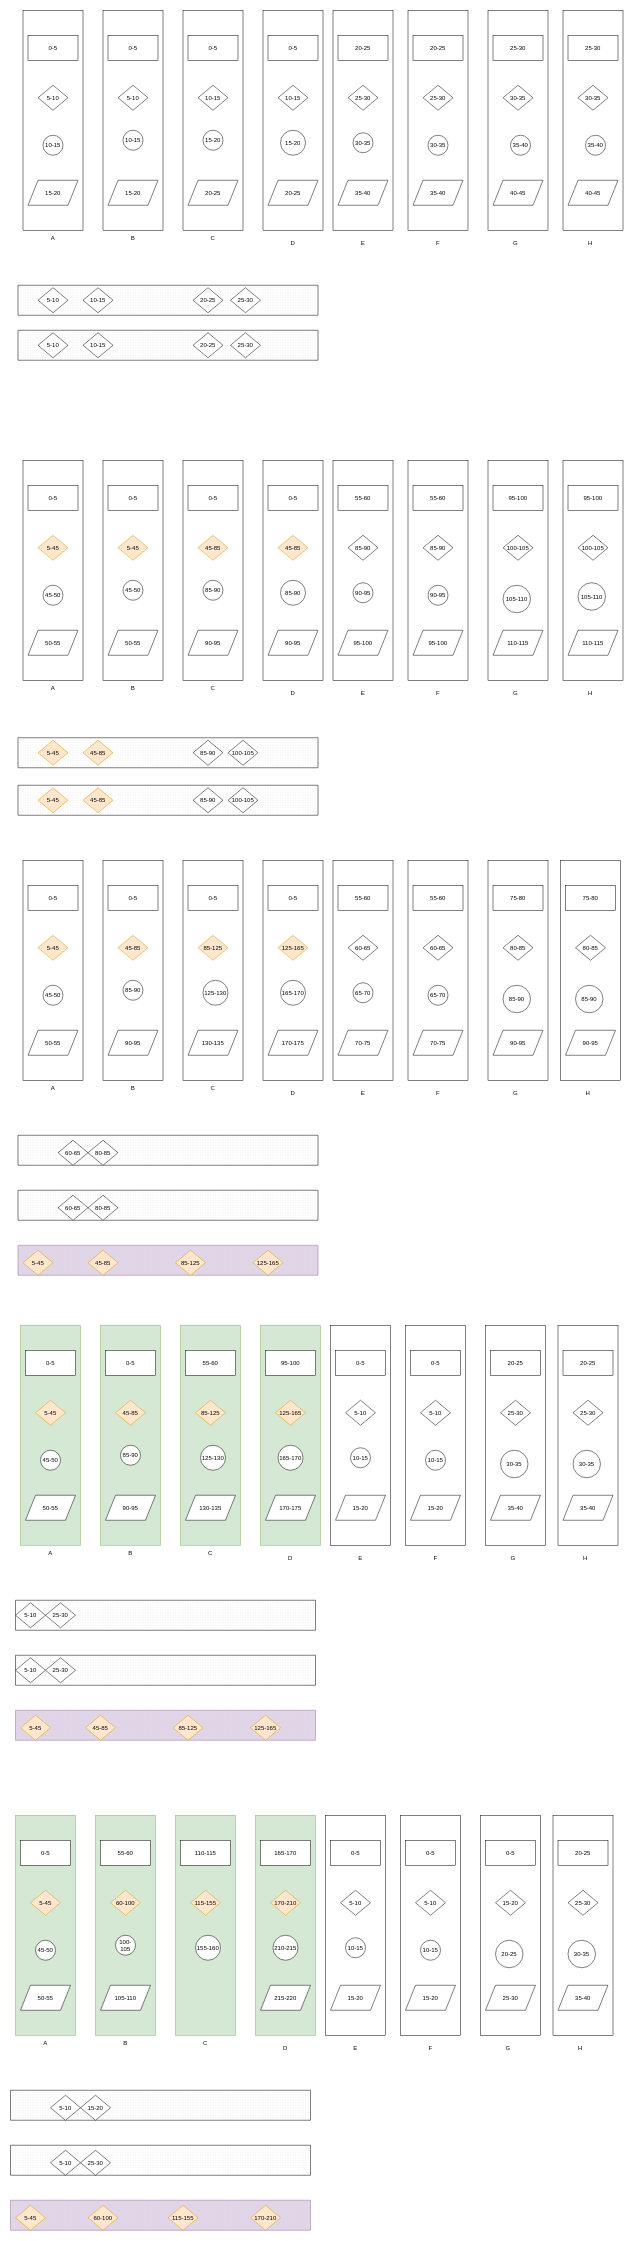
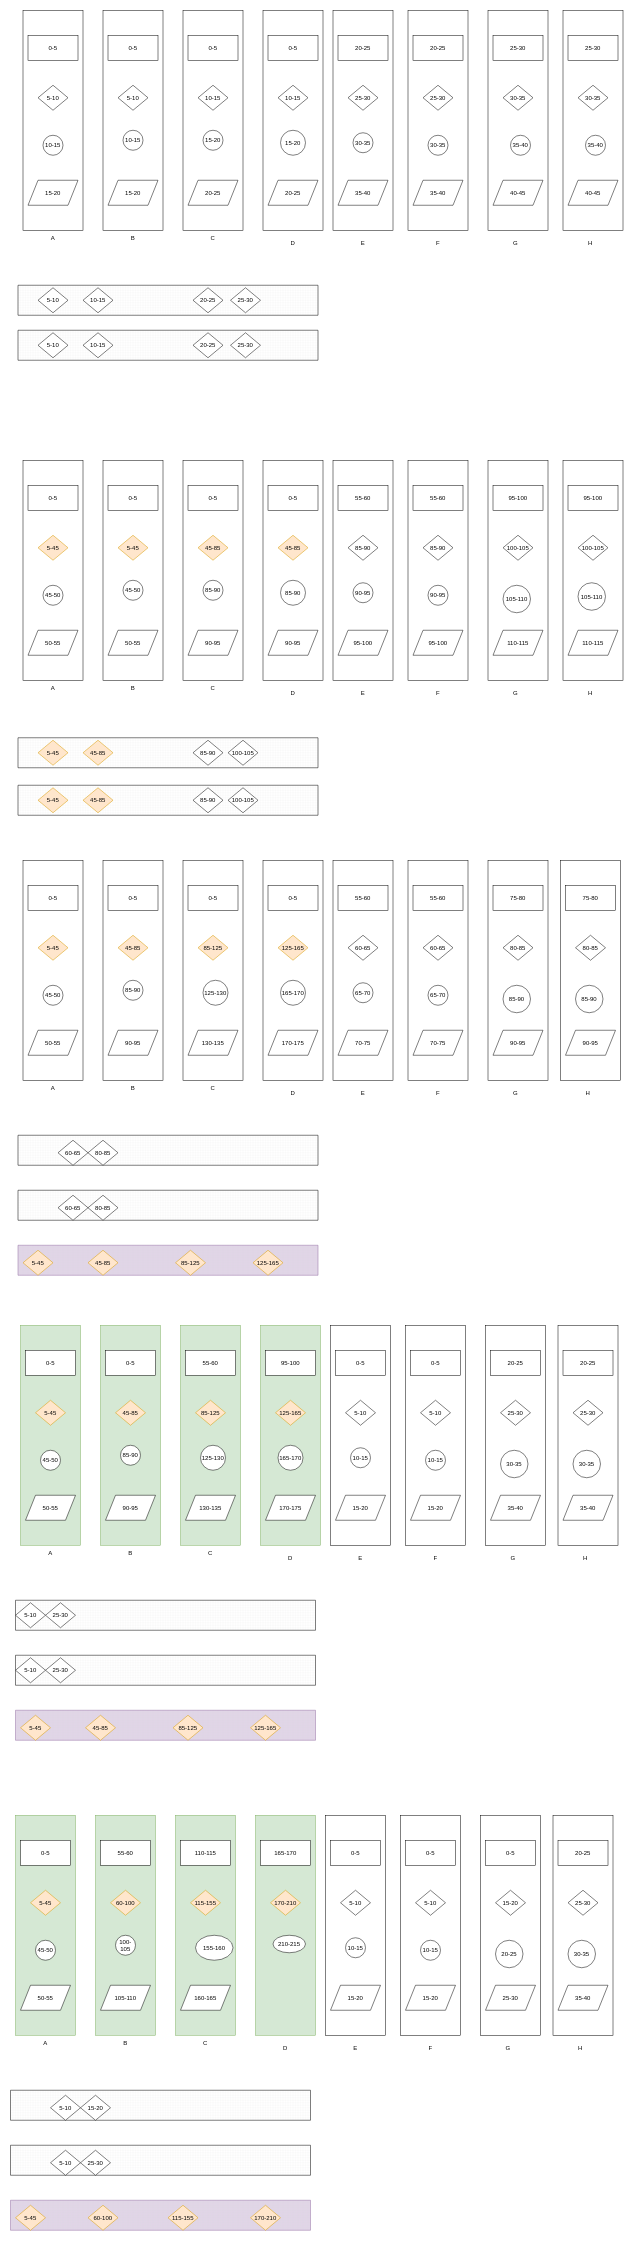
node "155-160": size 25x25 -> 38x25
node "210-215": size 25x25 -> 33x18
node "160-165": added
node "215-220": removed
